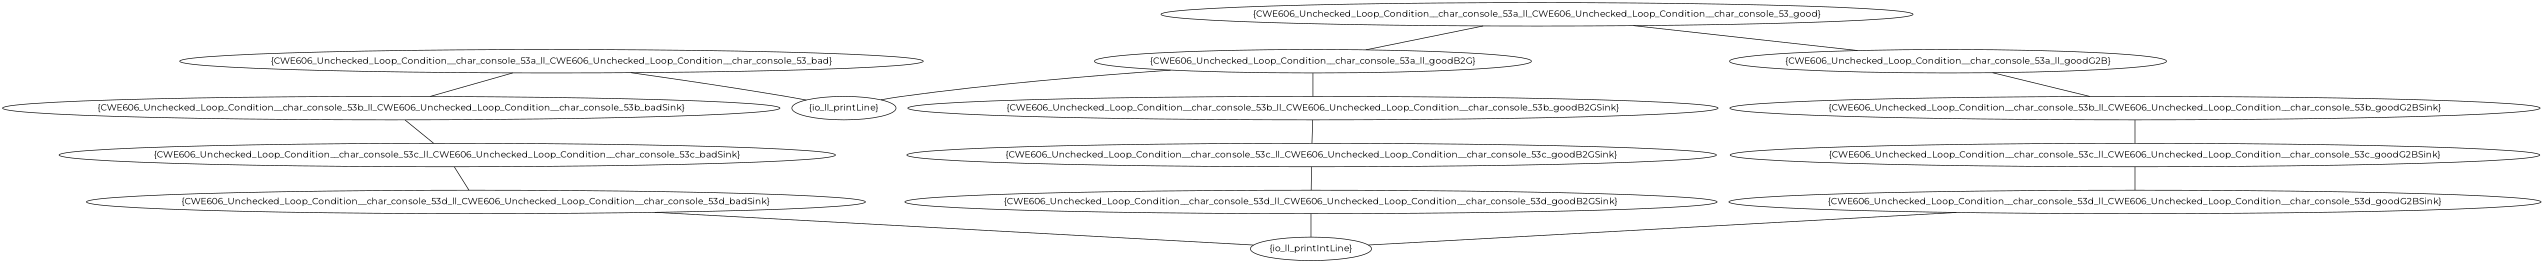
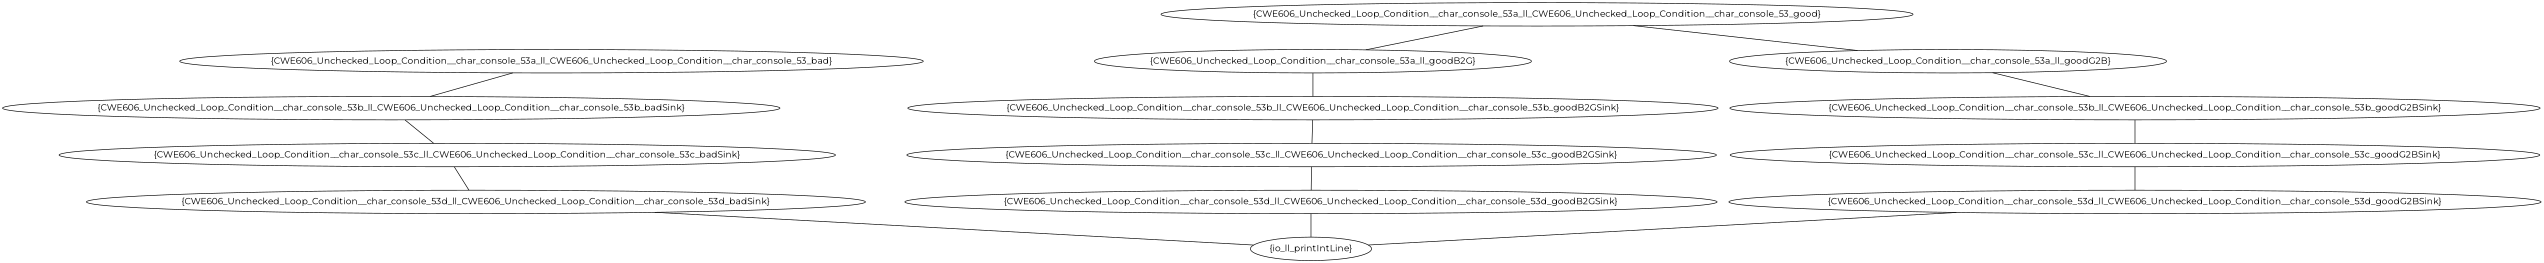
node "{io_ll_printLine}": removed
